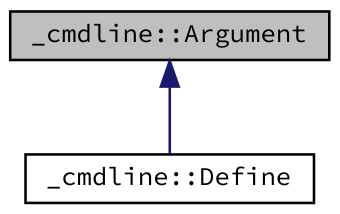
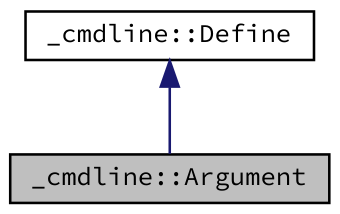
edge "_cmdline::Define" -> "_cmdline::Argument": reversed
